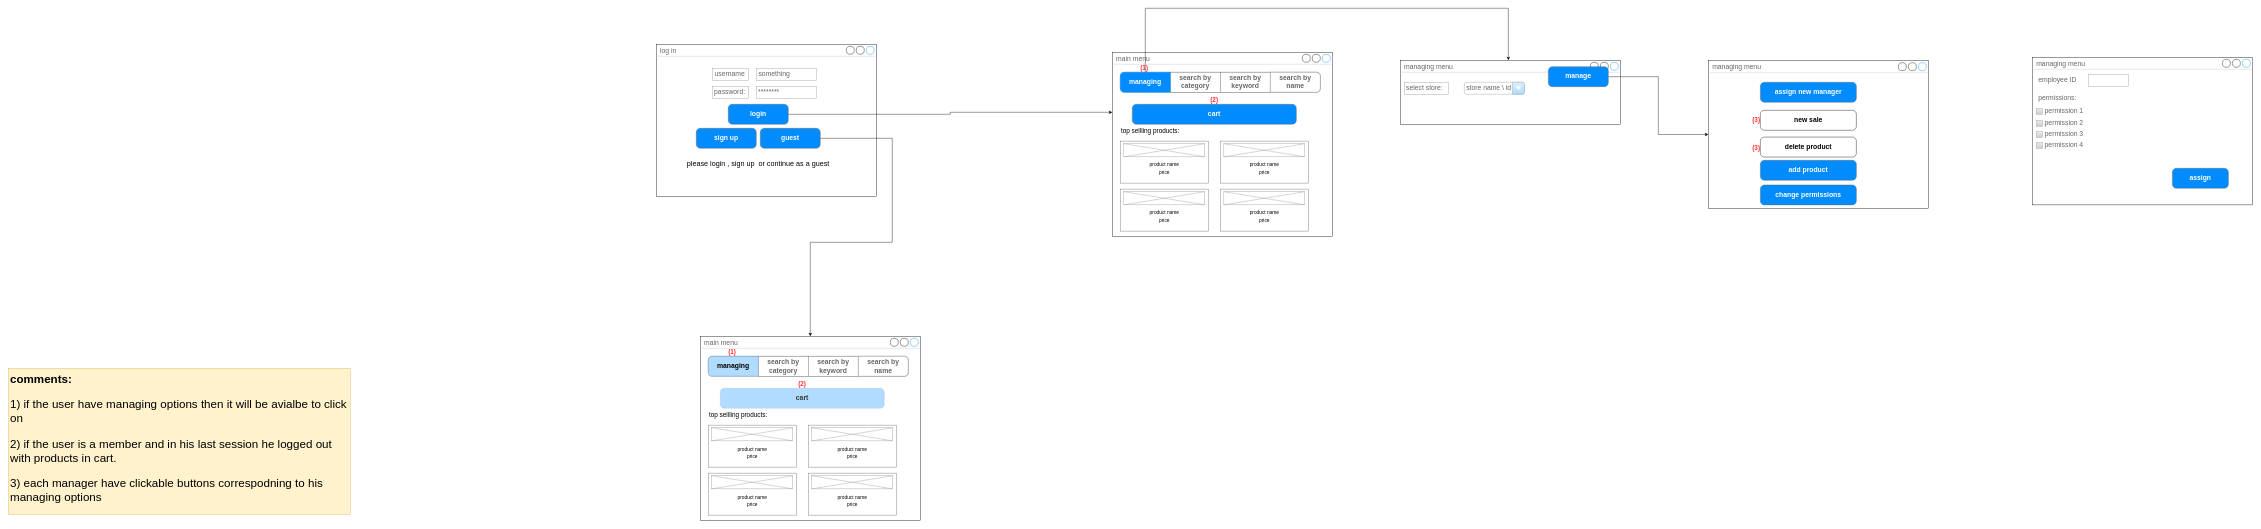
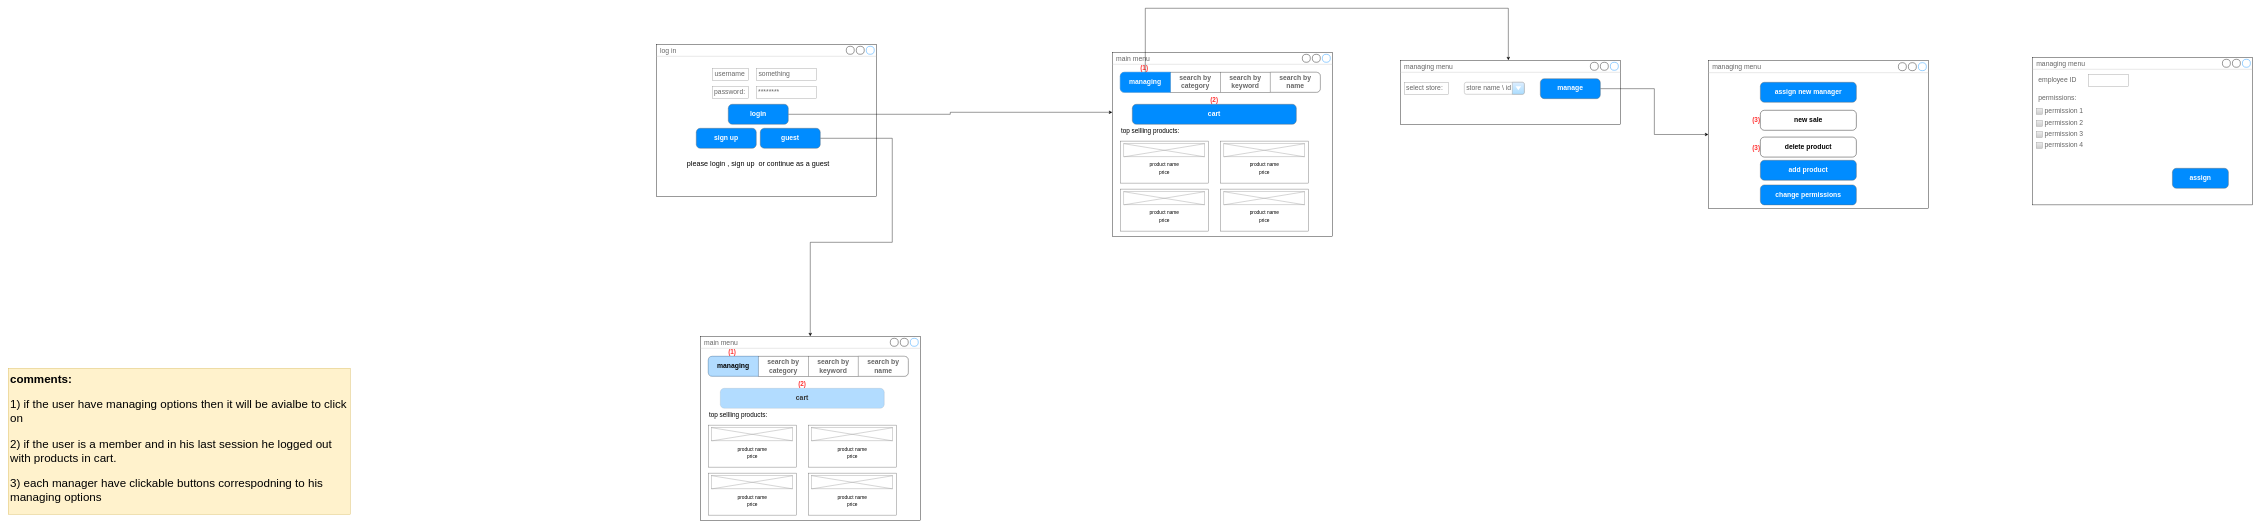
node "manage": moved (1578, 77) -> (1570, 89)
